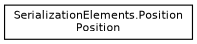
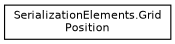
node "SerializationElements.Position Position": label "SerializationElements.Position Position" -> "SerializationElements.Grid Position"
